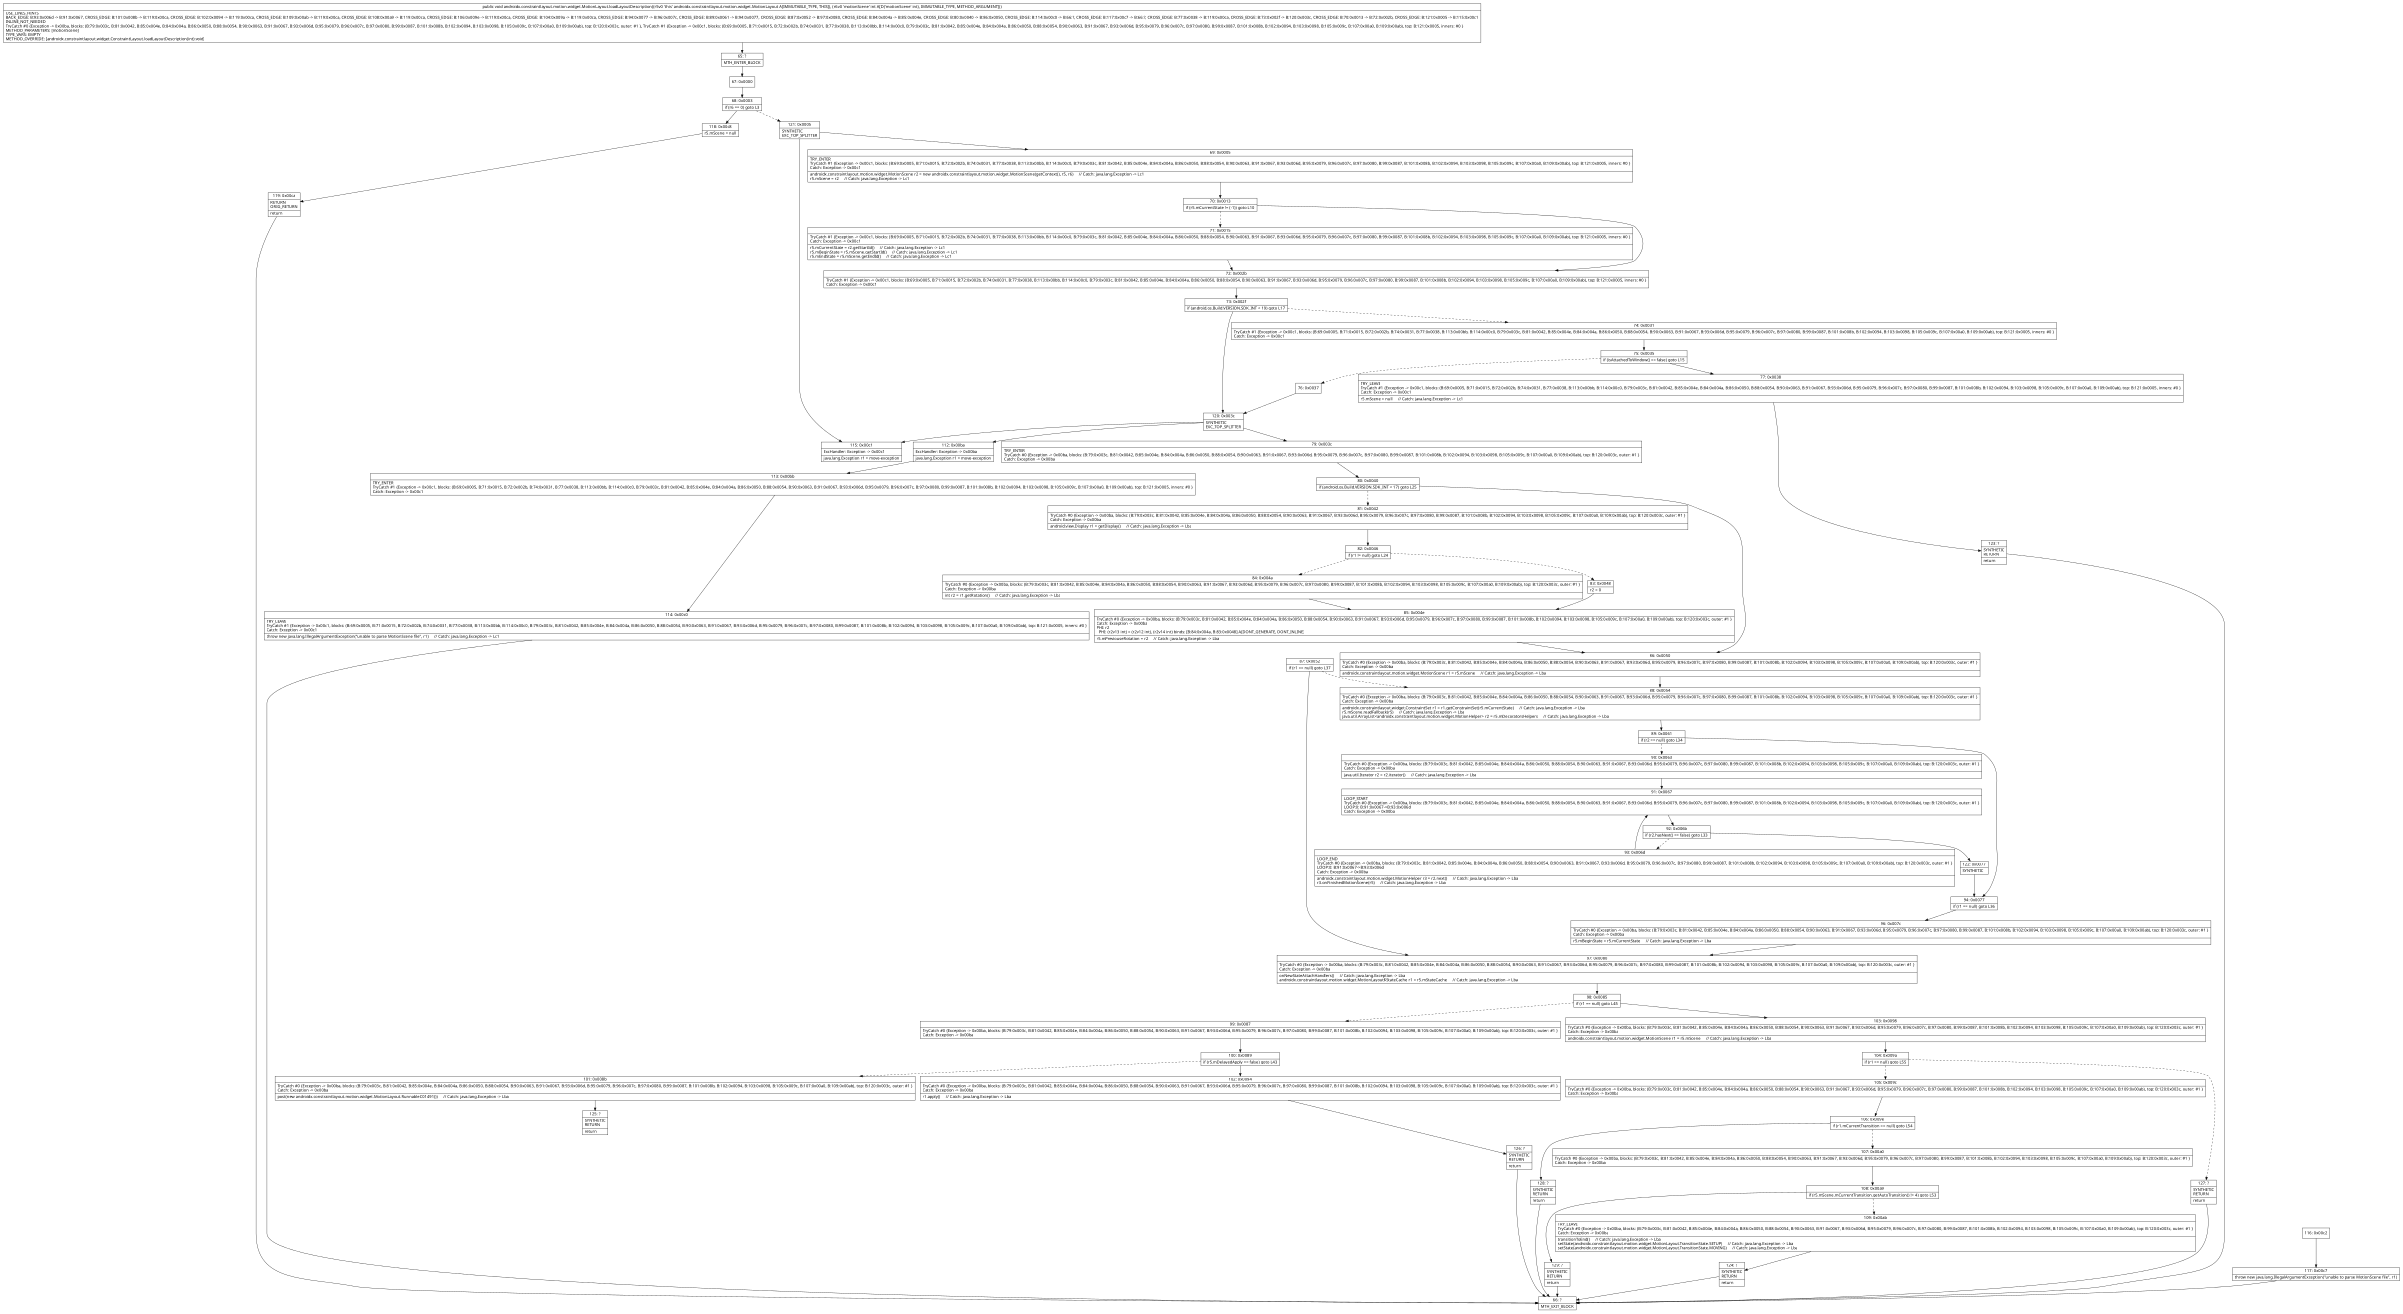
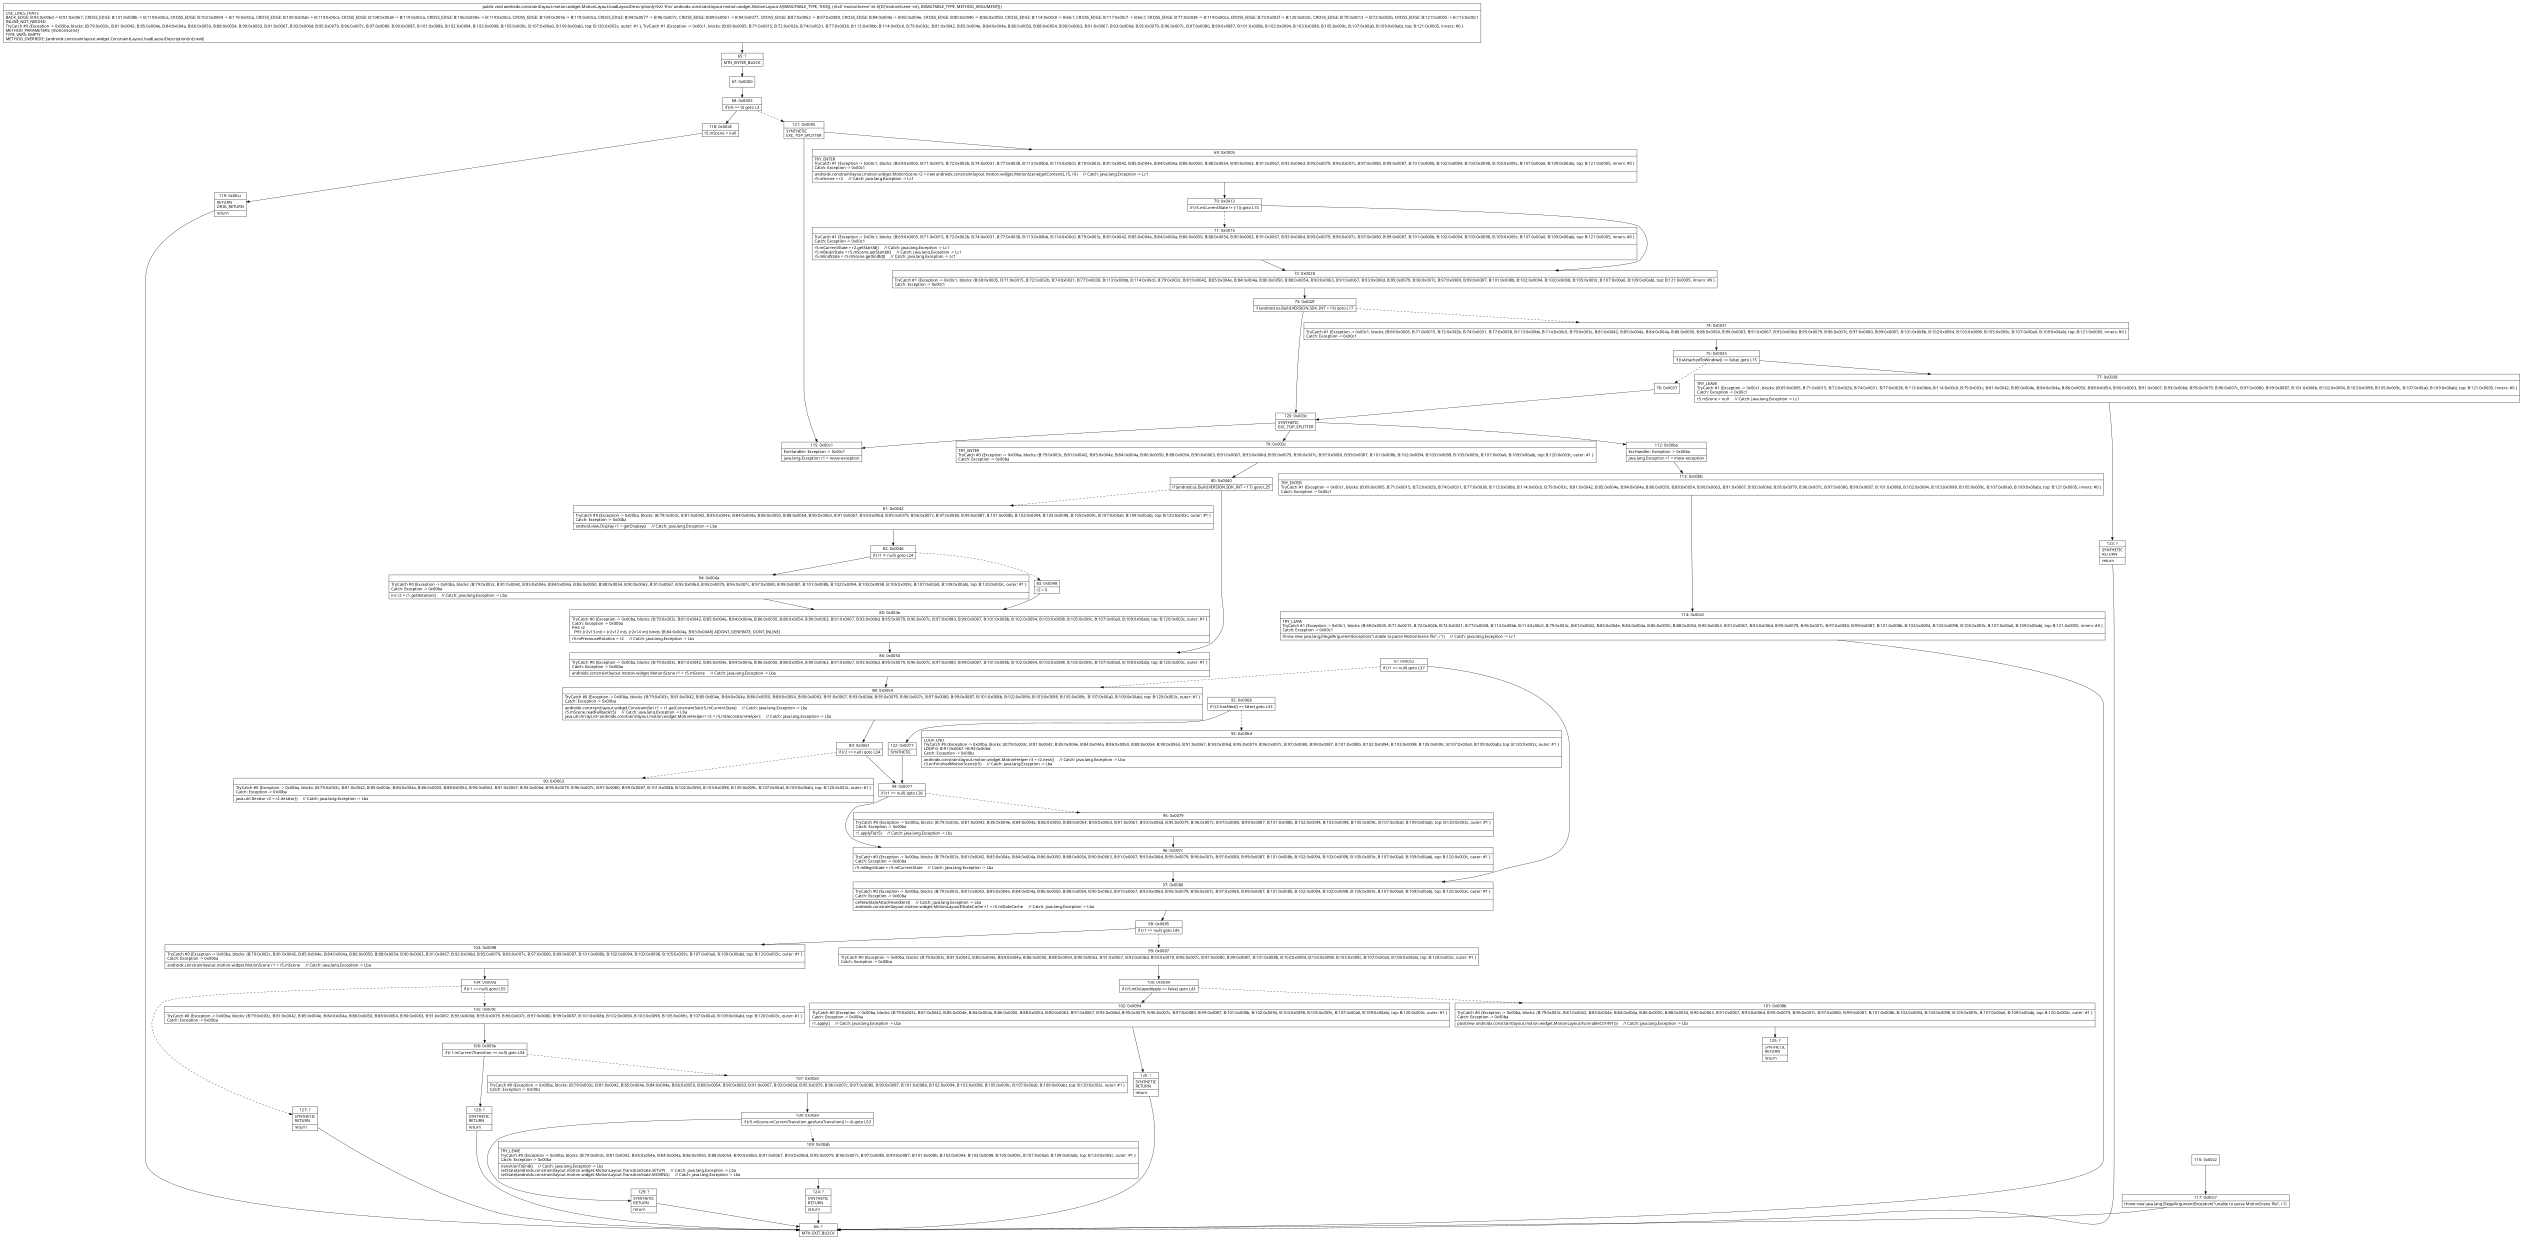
edge "82: 0x0046" -> "84: 0x004a": style dashed -> solid
node "91: 0x0067": removed
node "95: 0x0079": added
